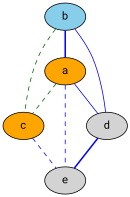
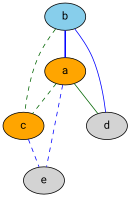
edge "a" -- "d": color blue -> darkgreen
edge "d" -- "e": removed
